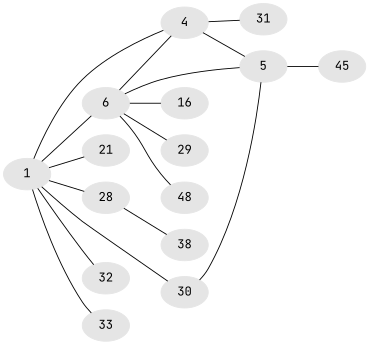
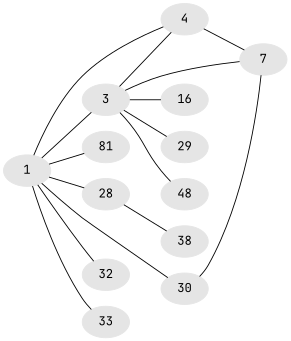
node "31": removed
node "5": label "5" -> "7"
node "45": removed
node "6": label "6" -> "3"
node "21": label "21" -> "81"
